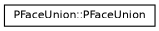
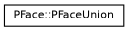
node "PFaceUnion::PFaceUnion": label "PFaceUnion::PFaceUnion" -> "PFace::PFaceUnion"
